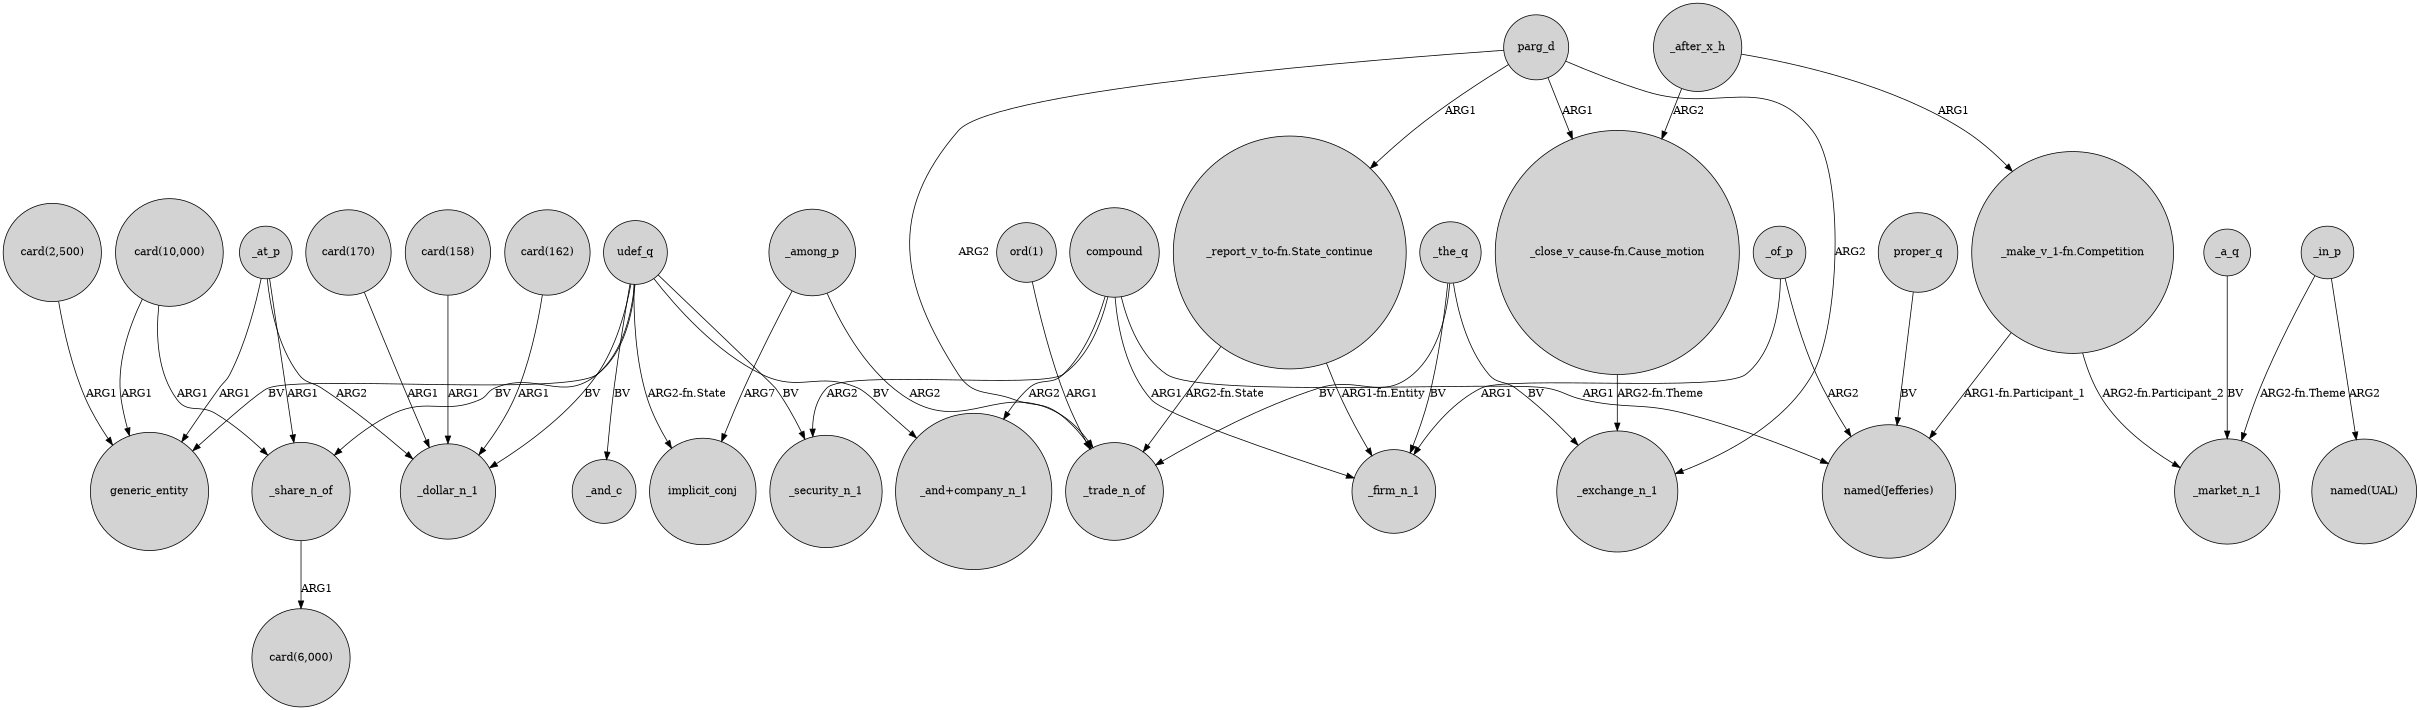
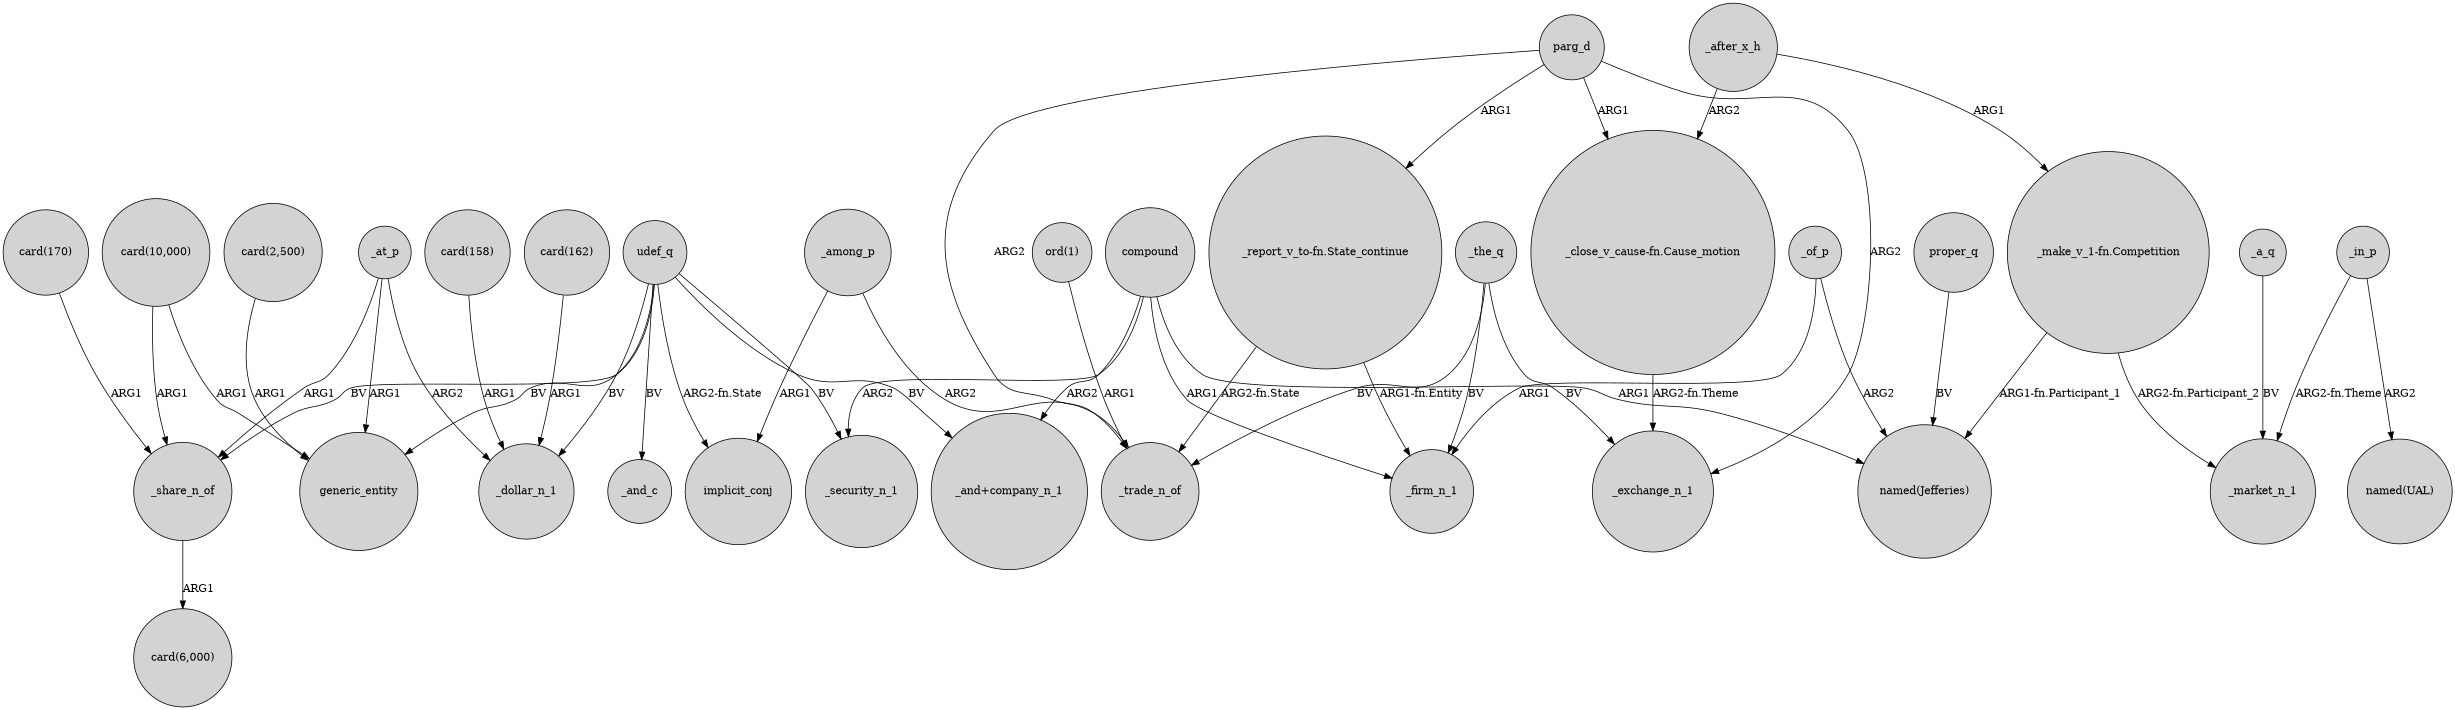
edge "card(170)" -> "_dollar_n_1": now "card(170)" -> "_share_n_of"
edge "_among_p" -> "implicit_conj": label "ARG7" -> "ARG1"
